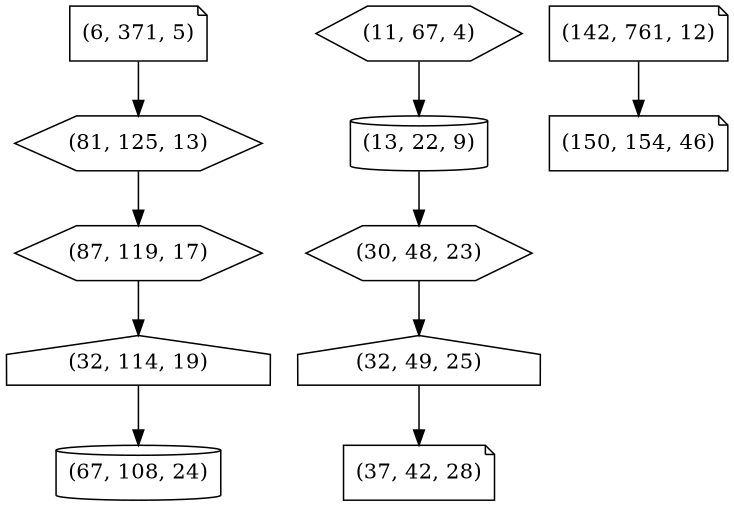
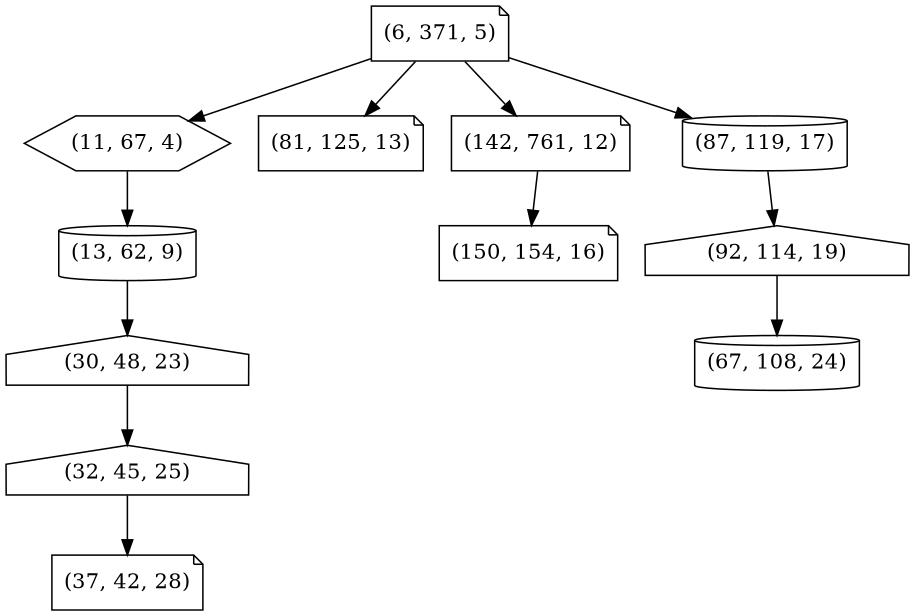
edge "(6, 371, 5)" -> "(142, 761, 12)": added
edge "(6, 371, 5)" -> "(11, 67, 4)": added
node "(81, 125, 13)": shape hexagon -> note
node "(13, 22, 9)": label "(13, 22, 9)" -> "(13, 62, 9)"
node "(150, 154, 46)": label "(150, 154, 46)" -> "(150, 154, 16)"
edge "(81, 125, 13)" -> "(87, 119, 17)": now "(6, 371, 5)" -> "(87, 119, 17)"
node "(87, 119, 17)": shape hexagon -> cylinder
node "(30, 48, 23)": shape hexagon -> house
node "(32, 114, 19)": label "(32, 114, 19)" -> "(92, 114, 19)"
node "(32, 49, 25)": label "(32, 49, 25)" -> "(32, 45, 25)"
